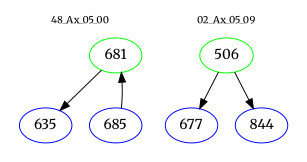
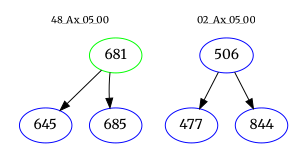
cluster "02_Ax_05_09": label "02_Ax_05_09" -> "02_Ax_05_00"
node "506": color green -> blue
edge "685" -> "681": reversed
node "635": label "635" -> "645"
node "677": label "677" -> "477"
